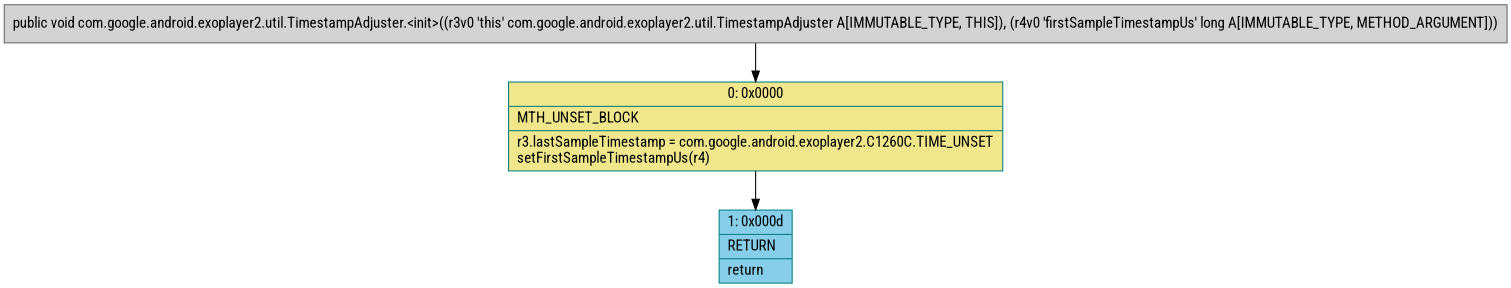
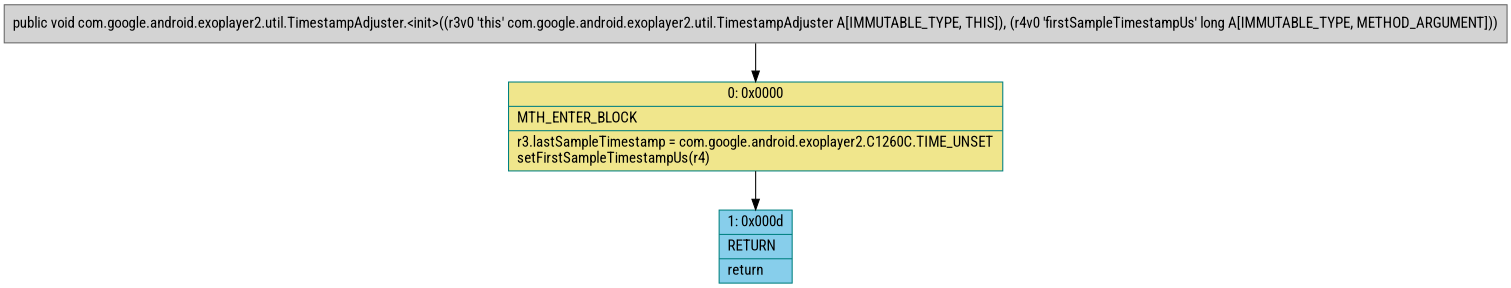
node "0: 0x0000": text "MTH_UNSET_BLOCK" -> "MTH_ENTER_BLOCK"
